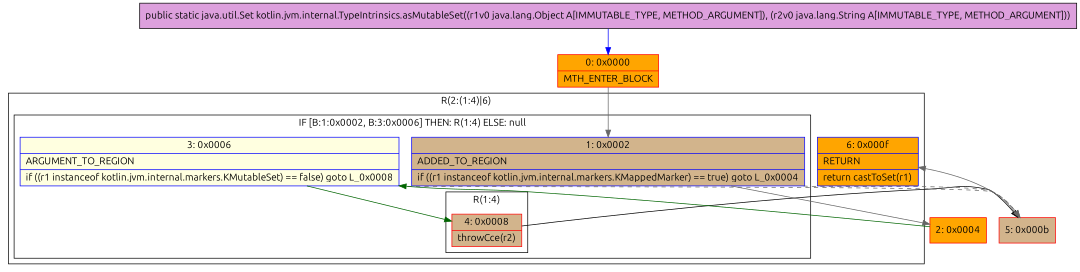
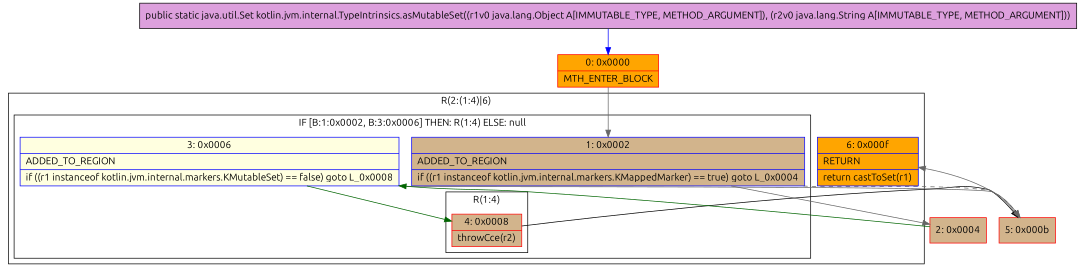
node "3: 0x0006": text "ARGUMENT_TO_REGION" -> "ADDED_TO_REGION"
edge "3: 0x0006" -> "5: 0x000b": style dashed -> solid
node "2: 0x0004": fillcolor orange -> tan
